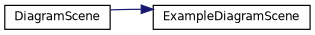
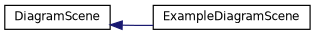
edge "DiagramScene" -> "ExampleDiagramScene": reversed
